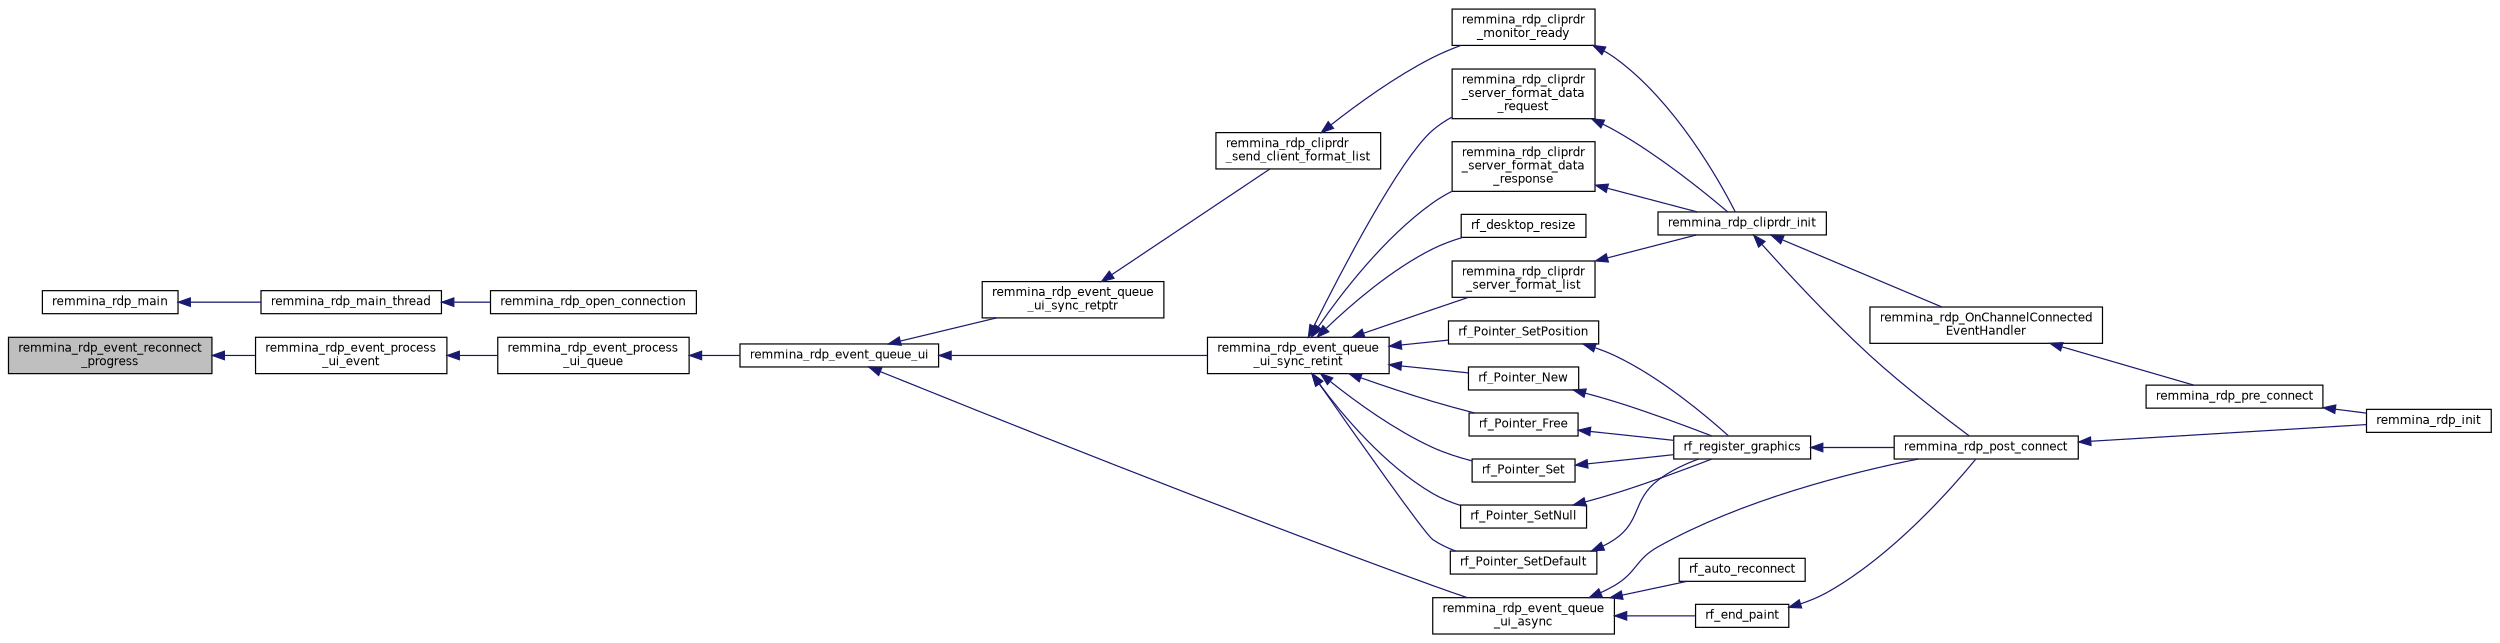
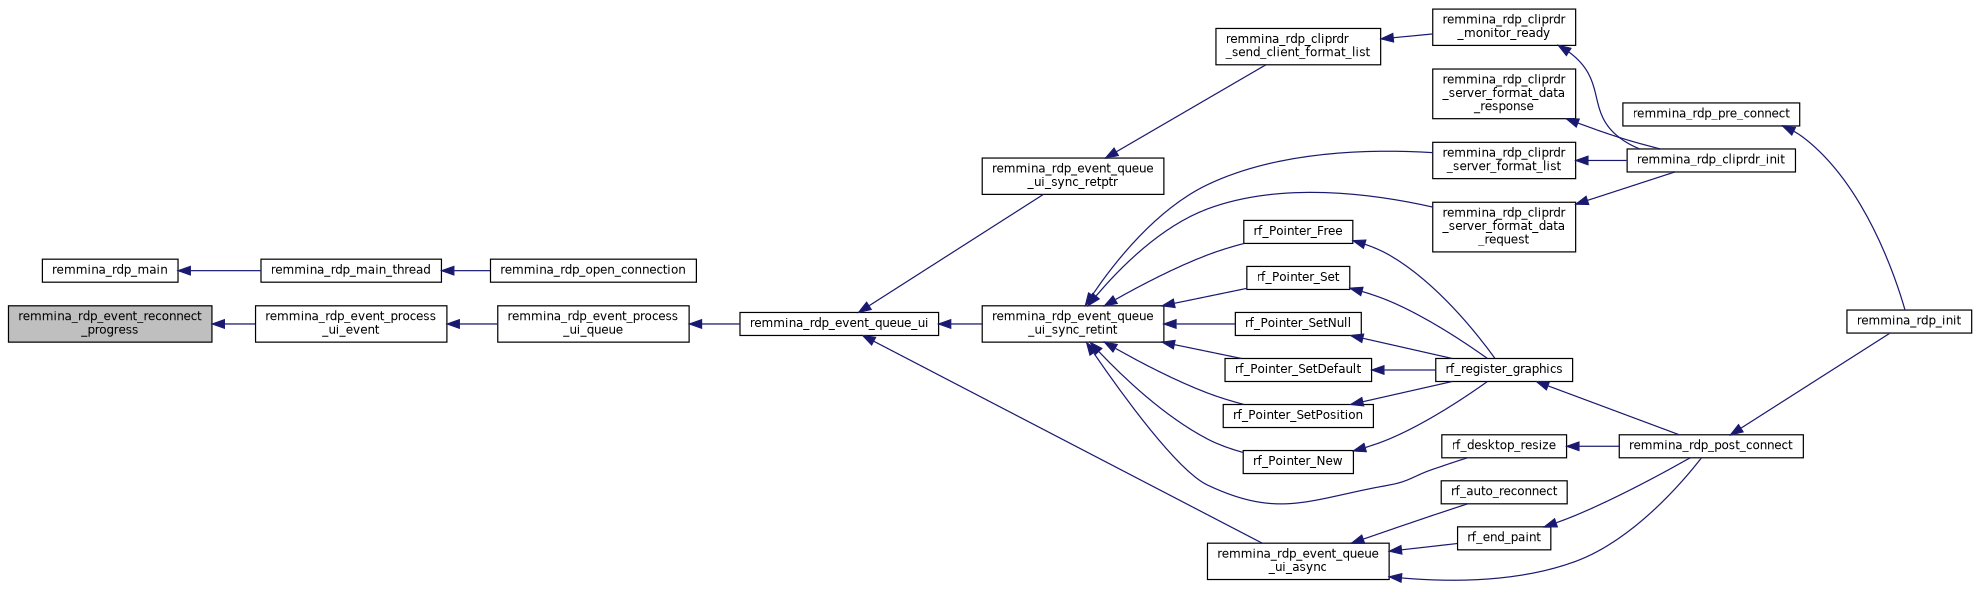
edge "remmina_rdp_cliprdr _server_format_data _response" -> "remmina_rdp_event_queue _ui_sync_retint": removed
node "remmina_rdp_OnChannelConnected EventHandler": removed
edge "remmina_rdp_post_connect" -> "remmina_rdp_cliprdr_init": now "remmina_rdp_post_connect" -> "rf_desktop_resize"
